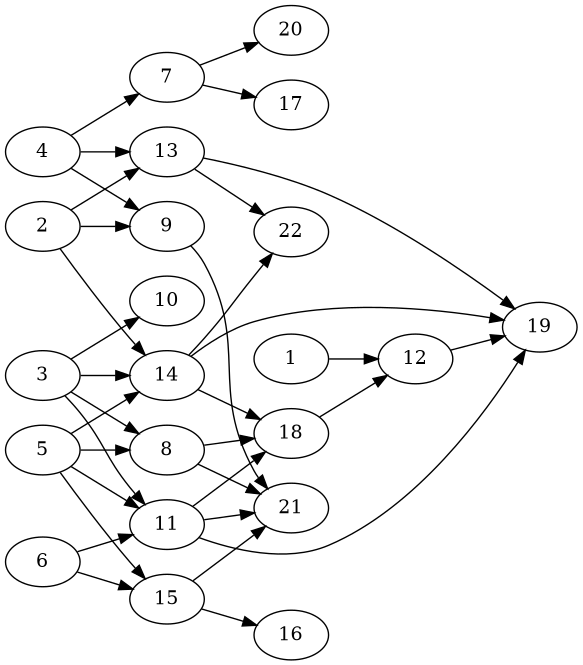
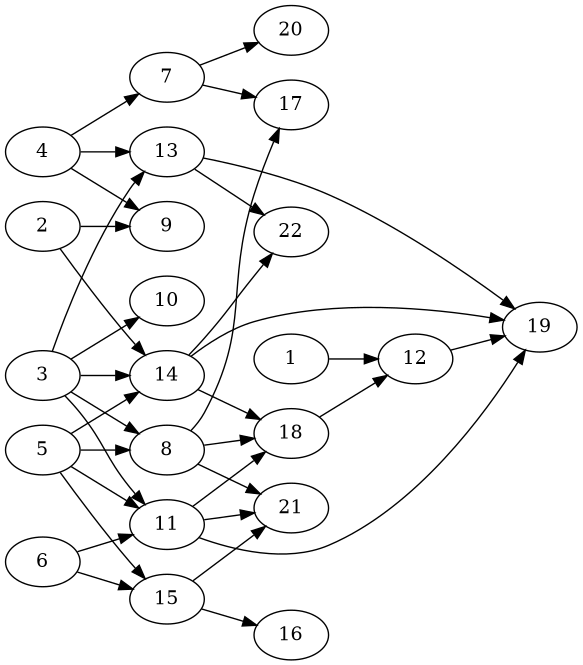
edge "2" -> "13": now "3" -> "13"
edge "8" -> "17": added
edge "9" -> "21": removed
